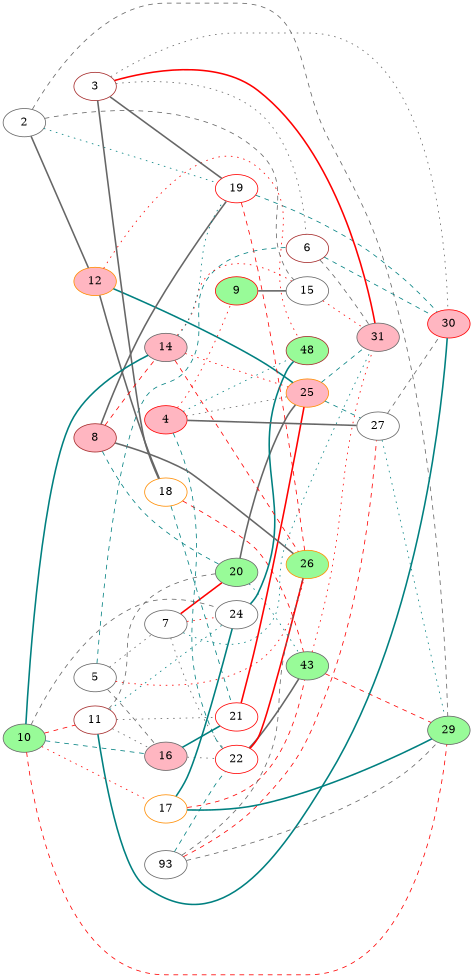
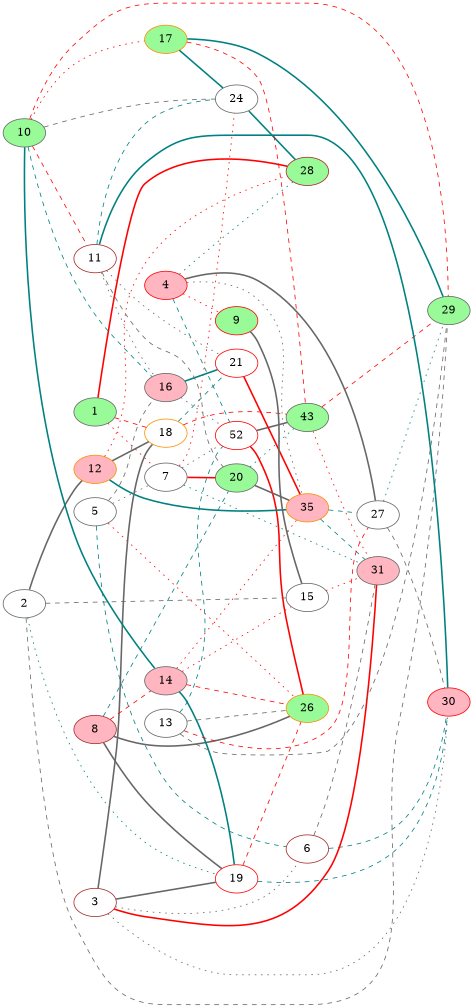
edge "19" -- "14": style dotted -> bold
node "48": label "48" -> "28"
node "25": label "25" -> "35"
node "1": added
edge "24" -- "11": style dotted -> dashed
node "22": label "22" -> "52"
node "17": fillcolor white -> palegreen
node "93": label "93" -> "13"
